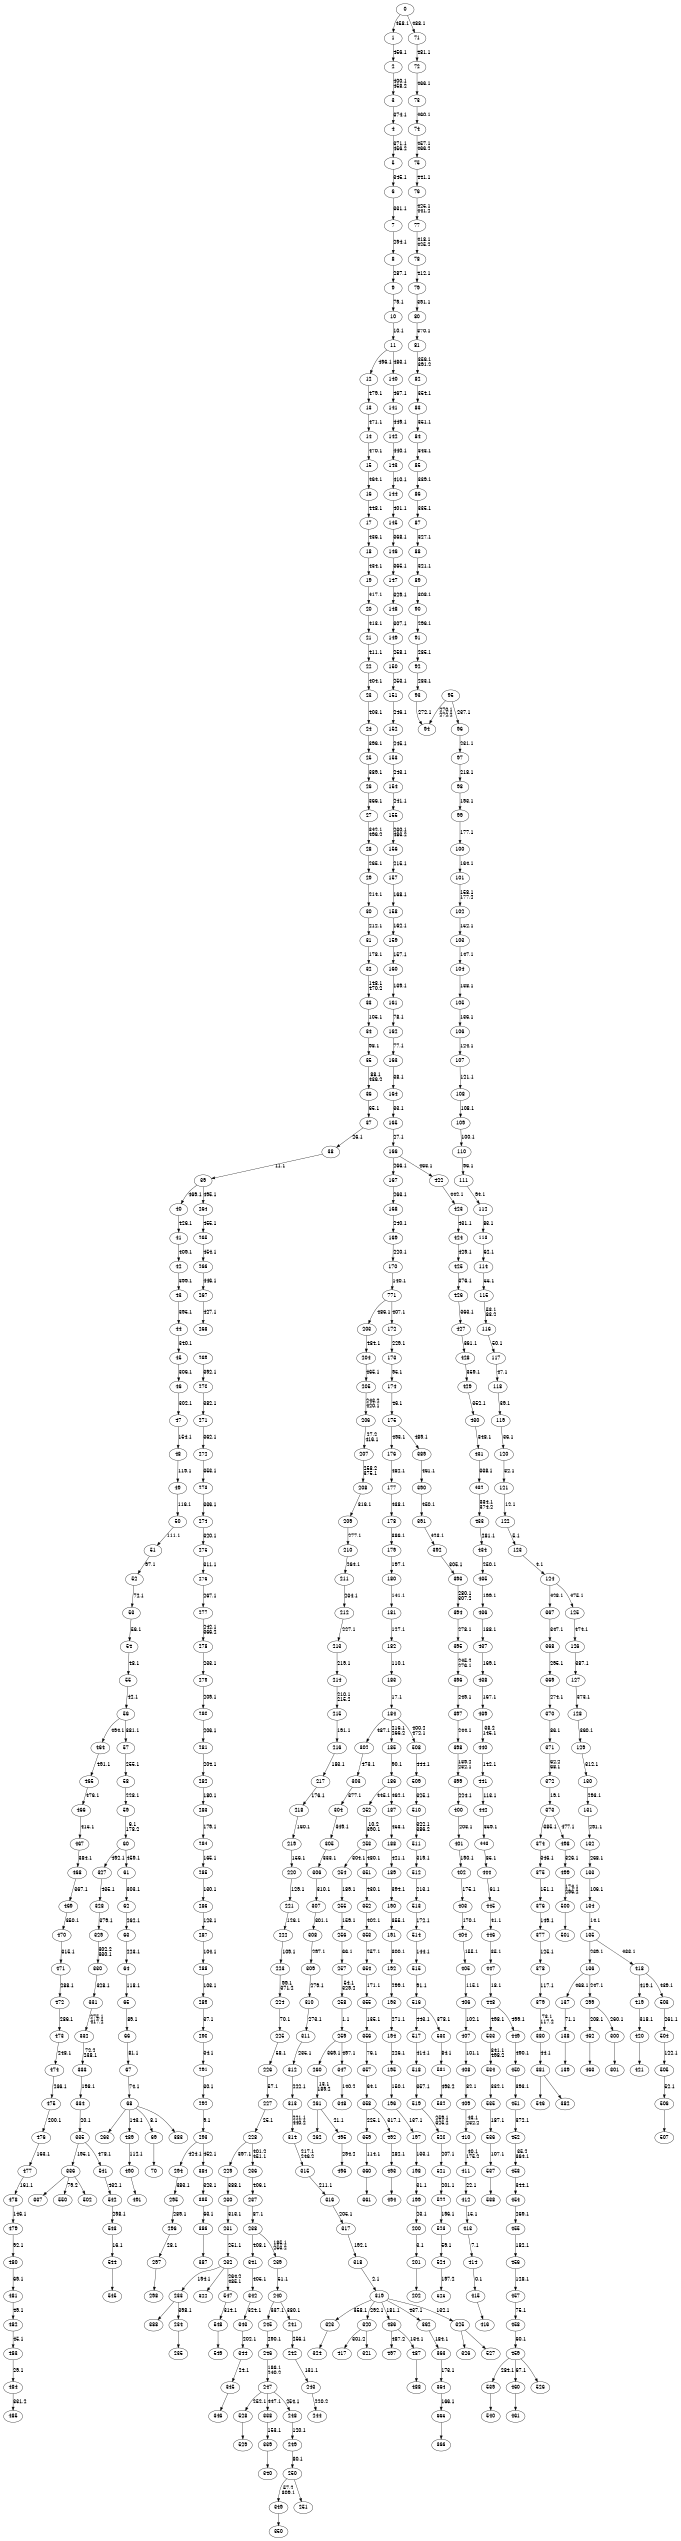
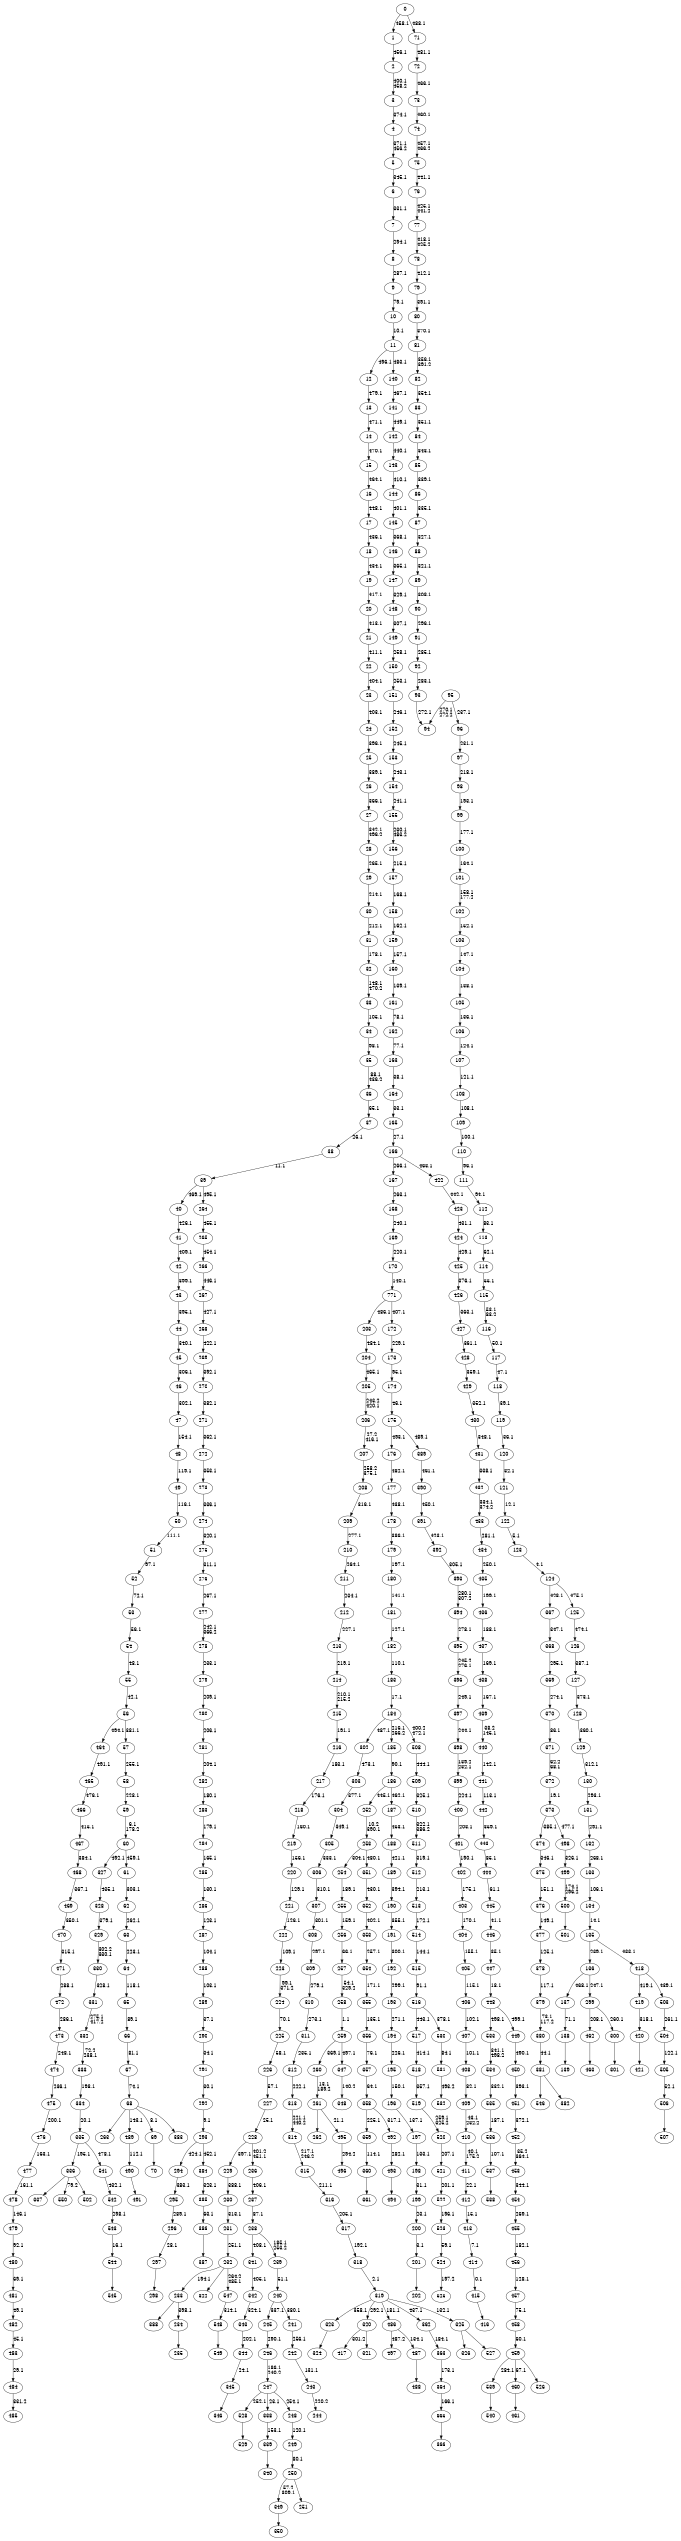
edge "268" -> "269": added, label "422,1"
edge "247" -> "338": label "447,1" -> "23,1"
